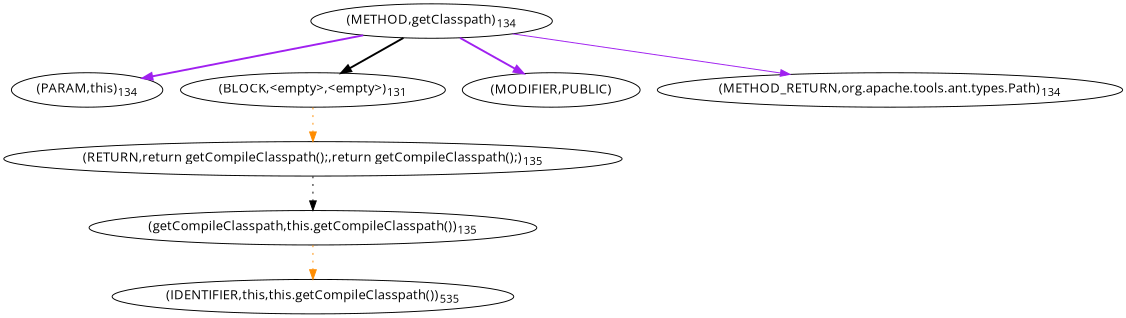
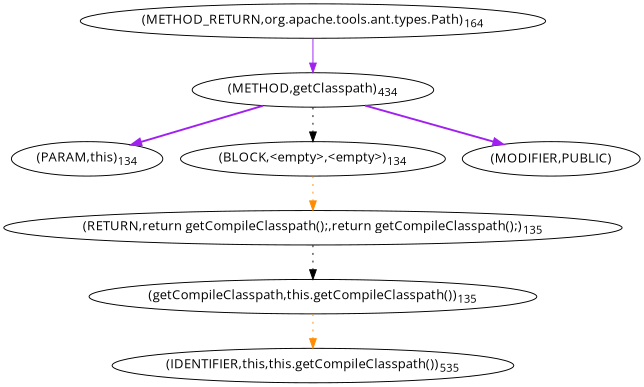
node "(METHOD,getClasspath)": text "134" -> "434"
edge "(METHOD,getClasspath)" -> "(BLOCK,<empty>,<empty>)": style bold -> dotted
edge "(METHOD,getClasspath)" -> "(METHOD_RETURN,org.apache.tools.ant.types.Path)": reversed
node "(BLOCK,<empty>,<empty>)": text "131" -> "134"
node "(METHOD_RETURN,org.apache.tools.ant.types.Path)": text "134" -> "164"
